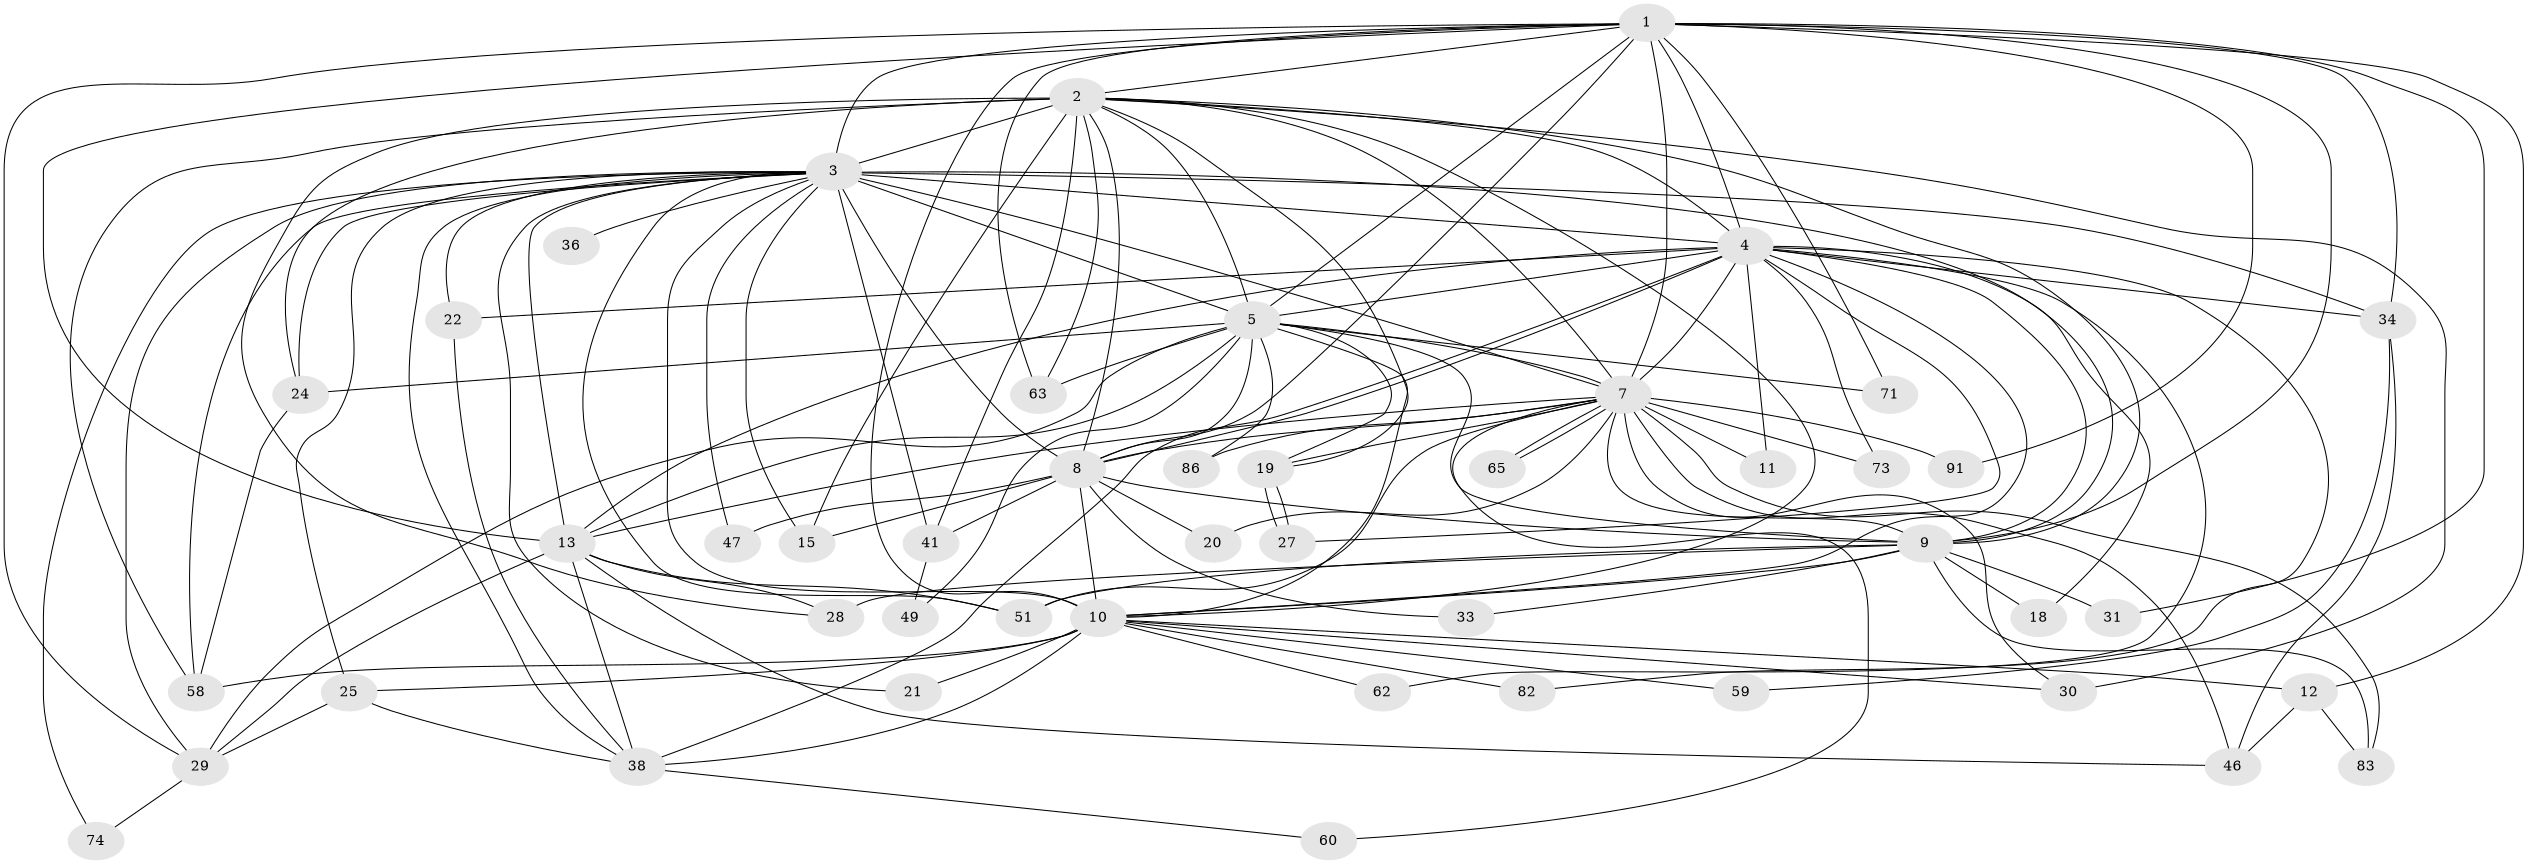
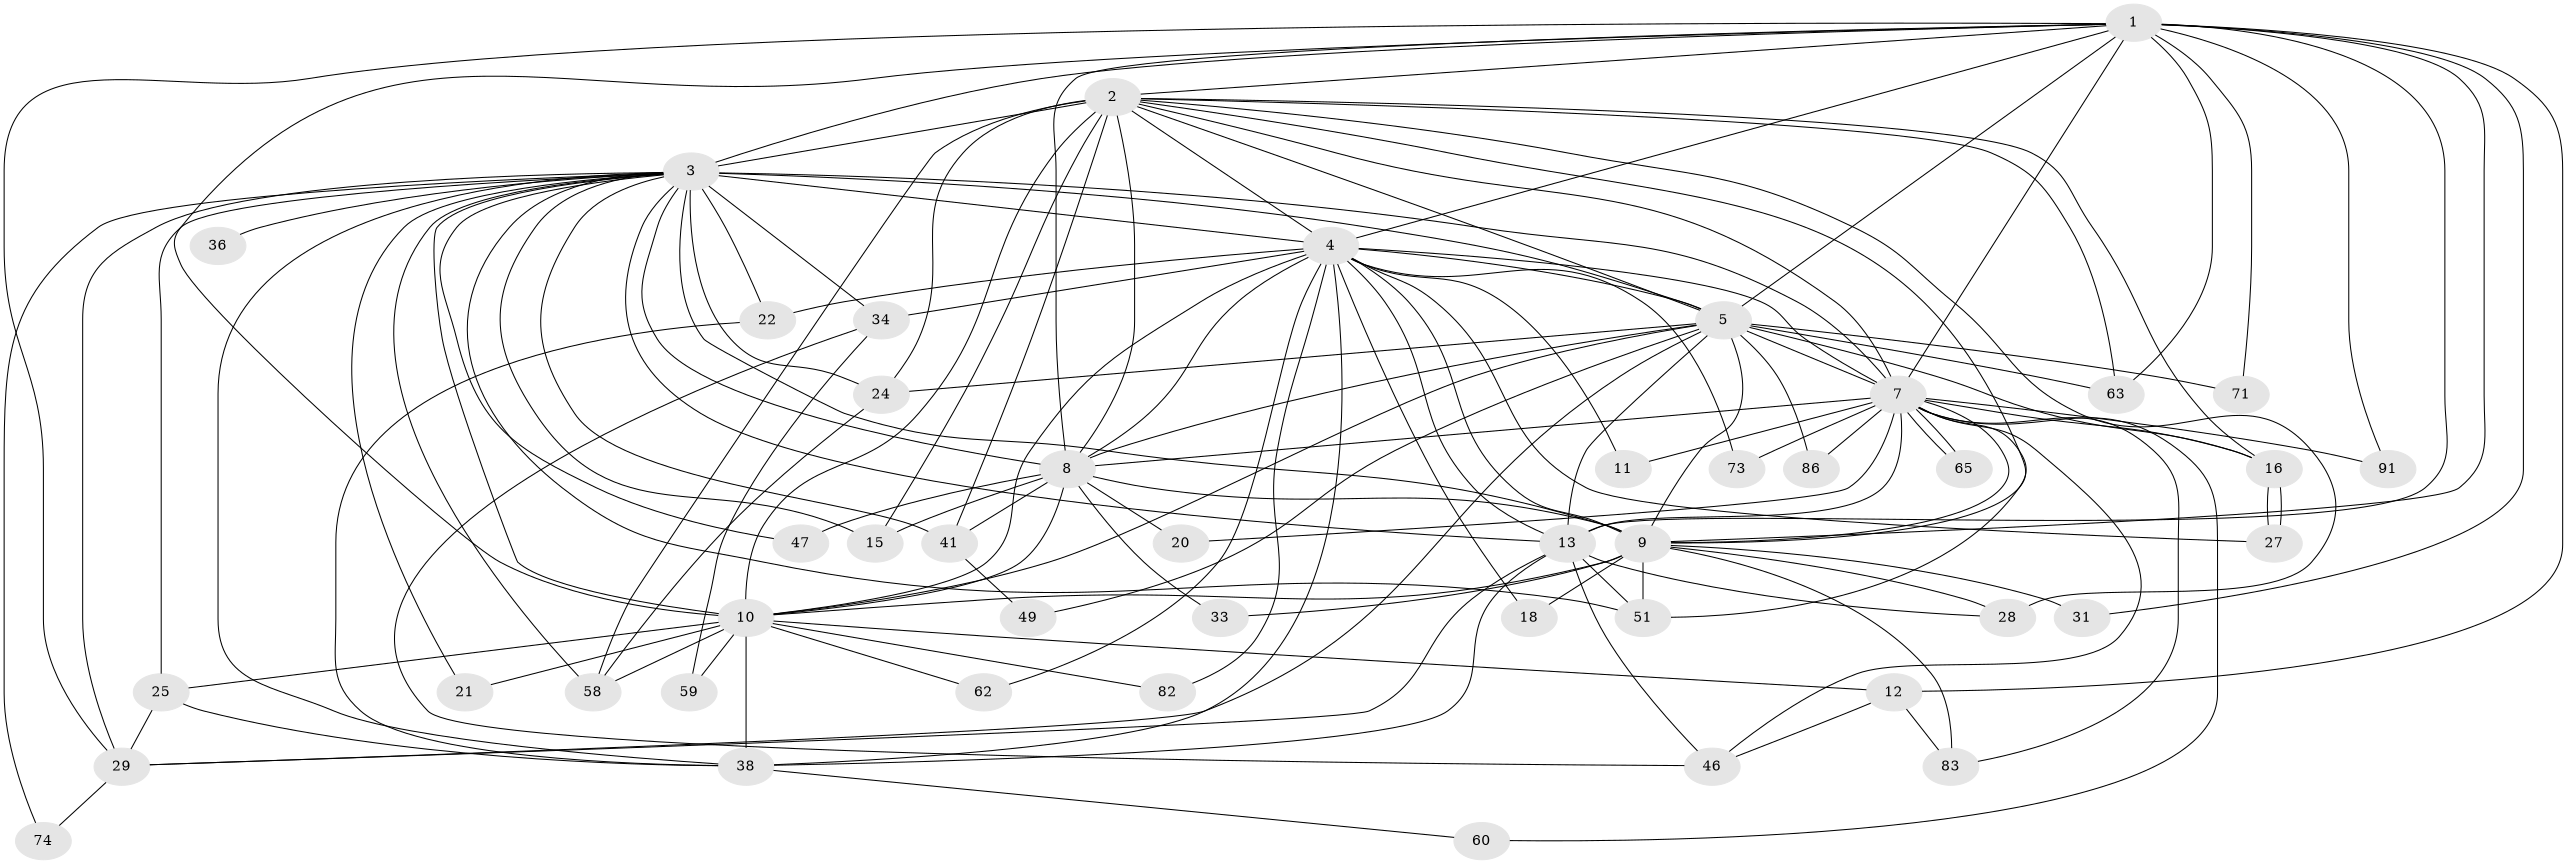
edge "1" -- "34": removed
node "19": label "19" -> "16"
node "30": removed
